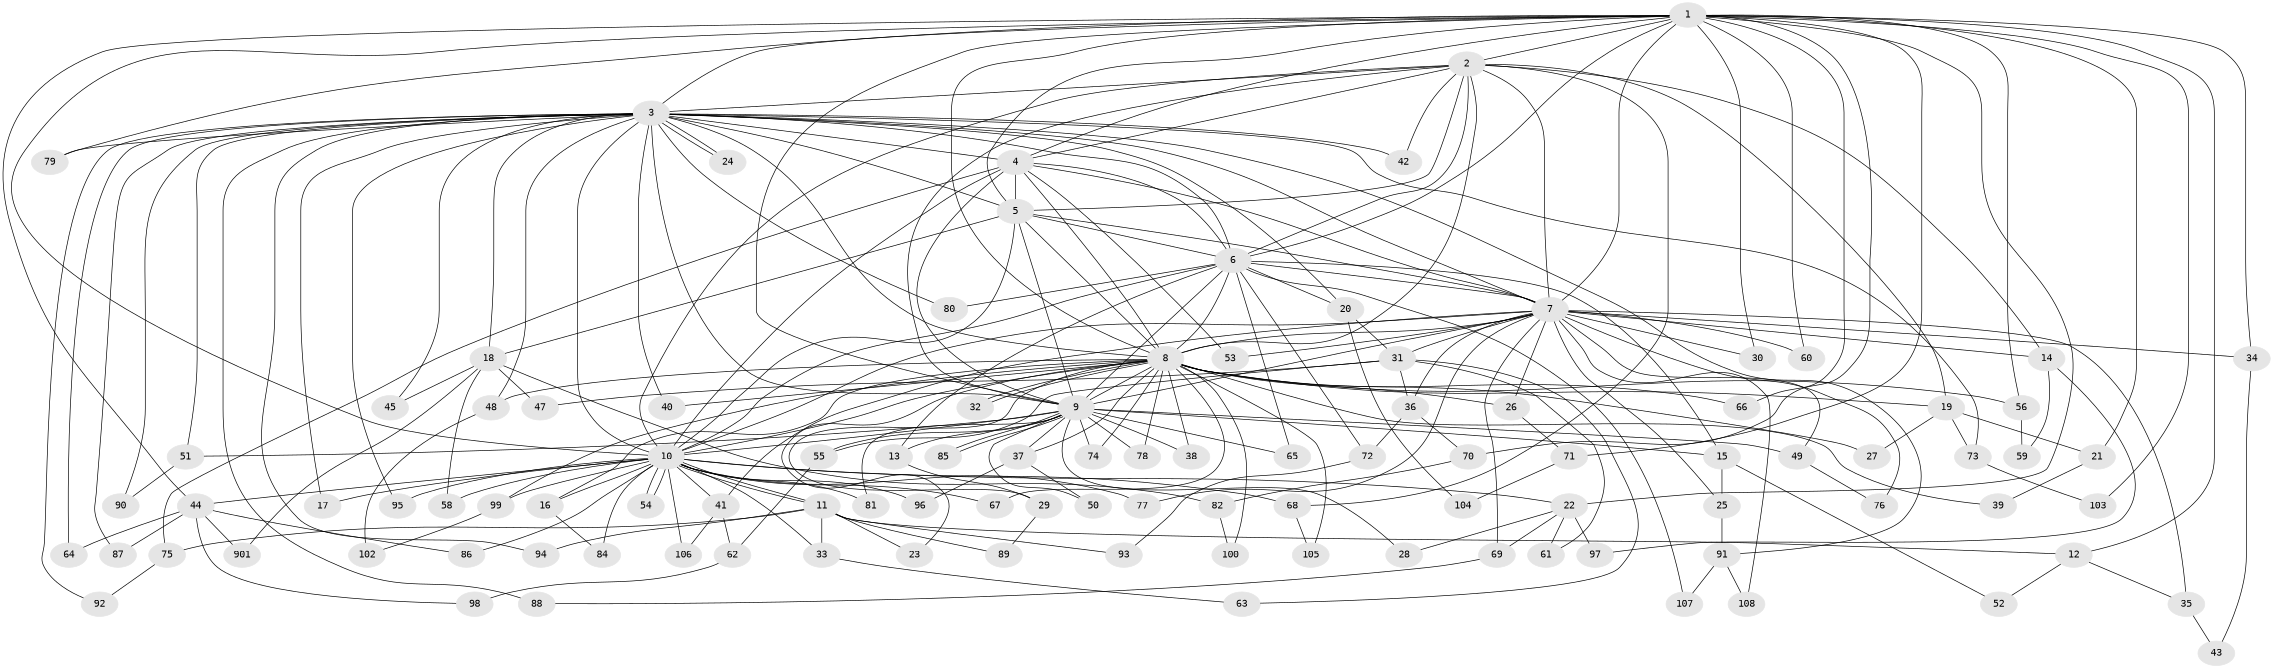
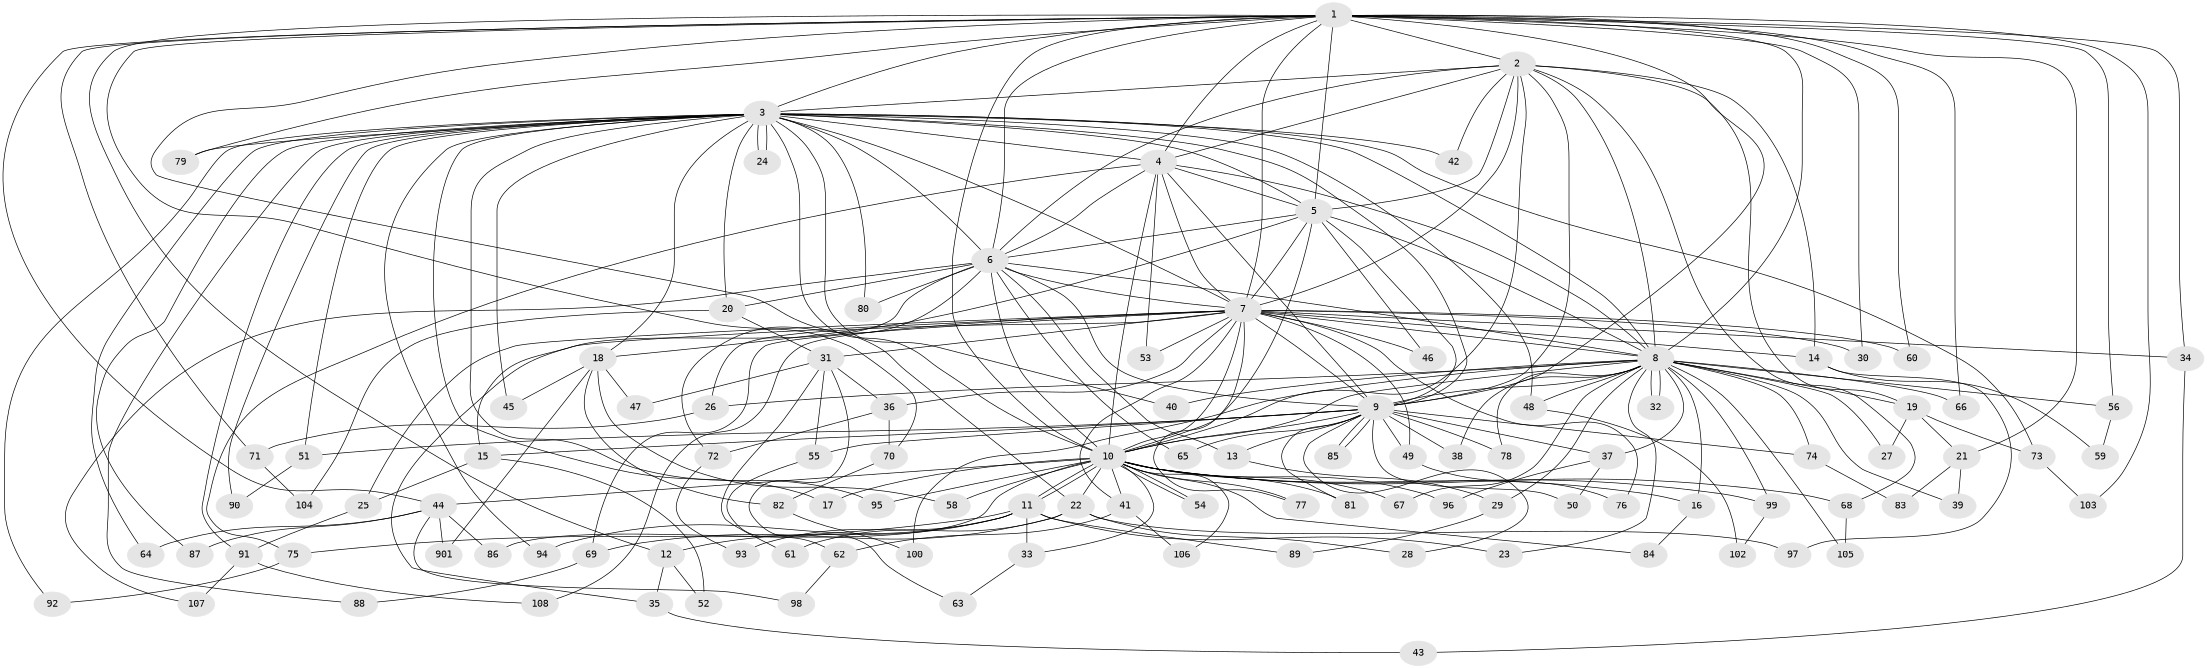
node "46": added
node "83": added
